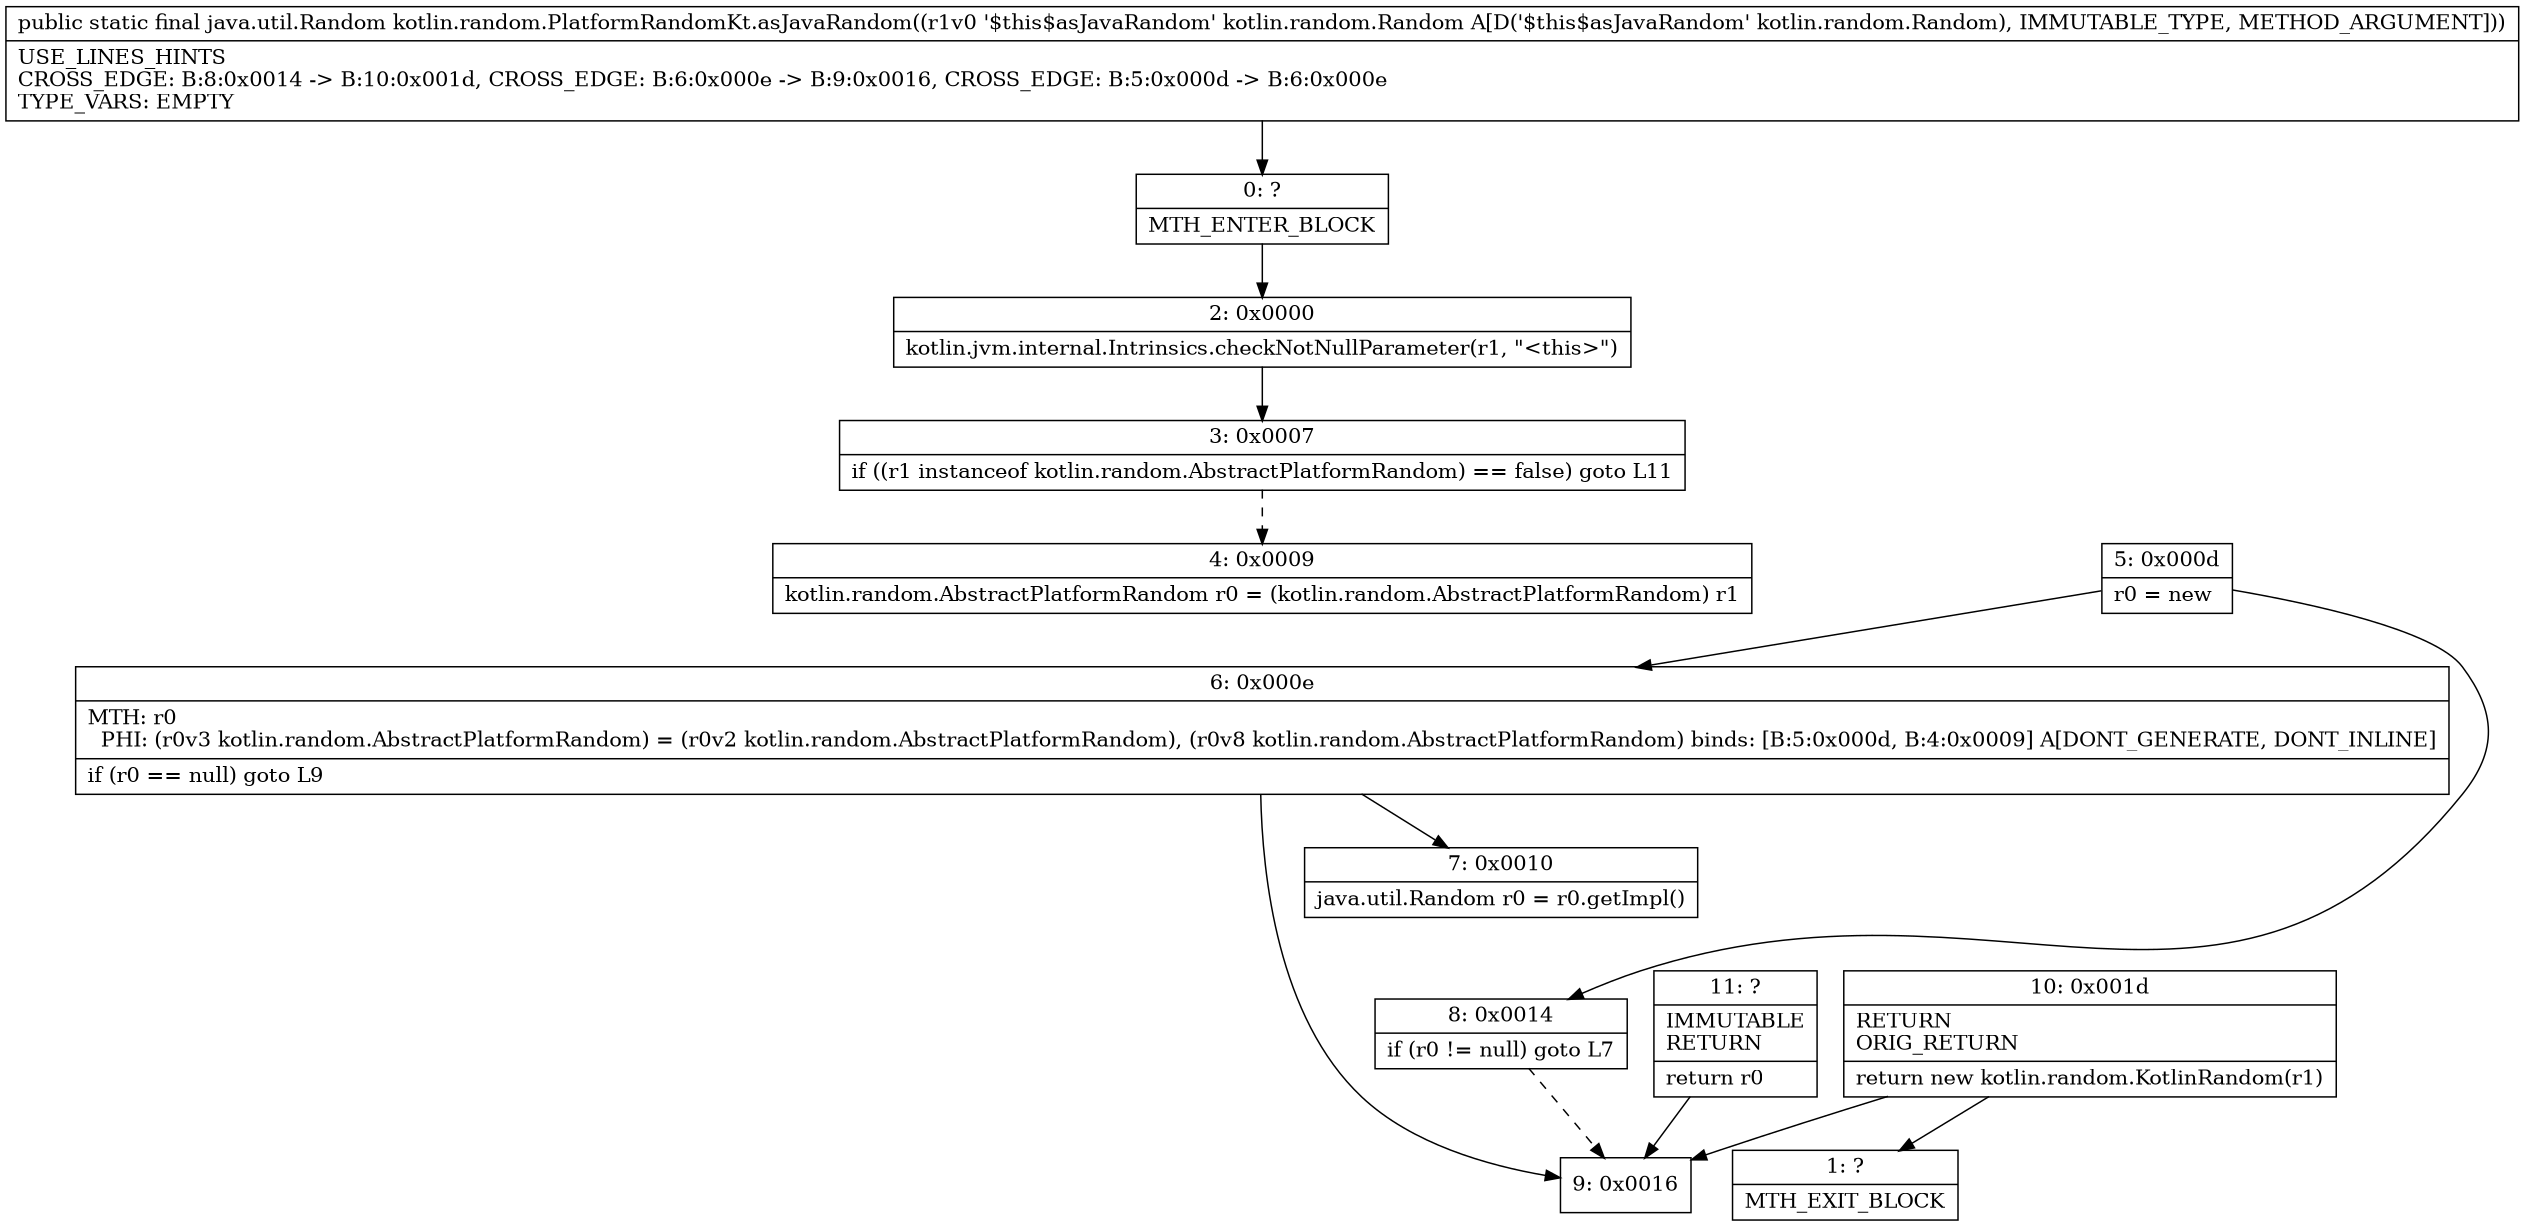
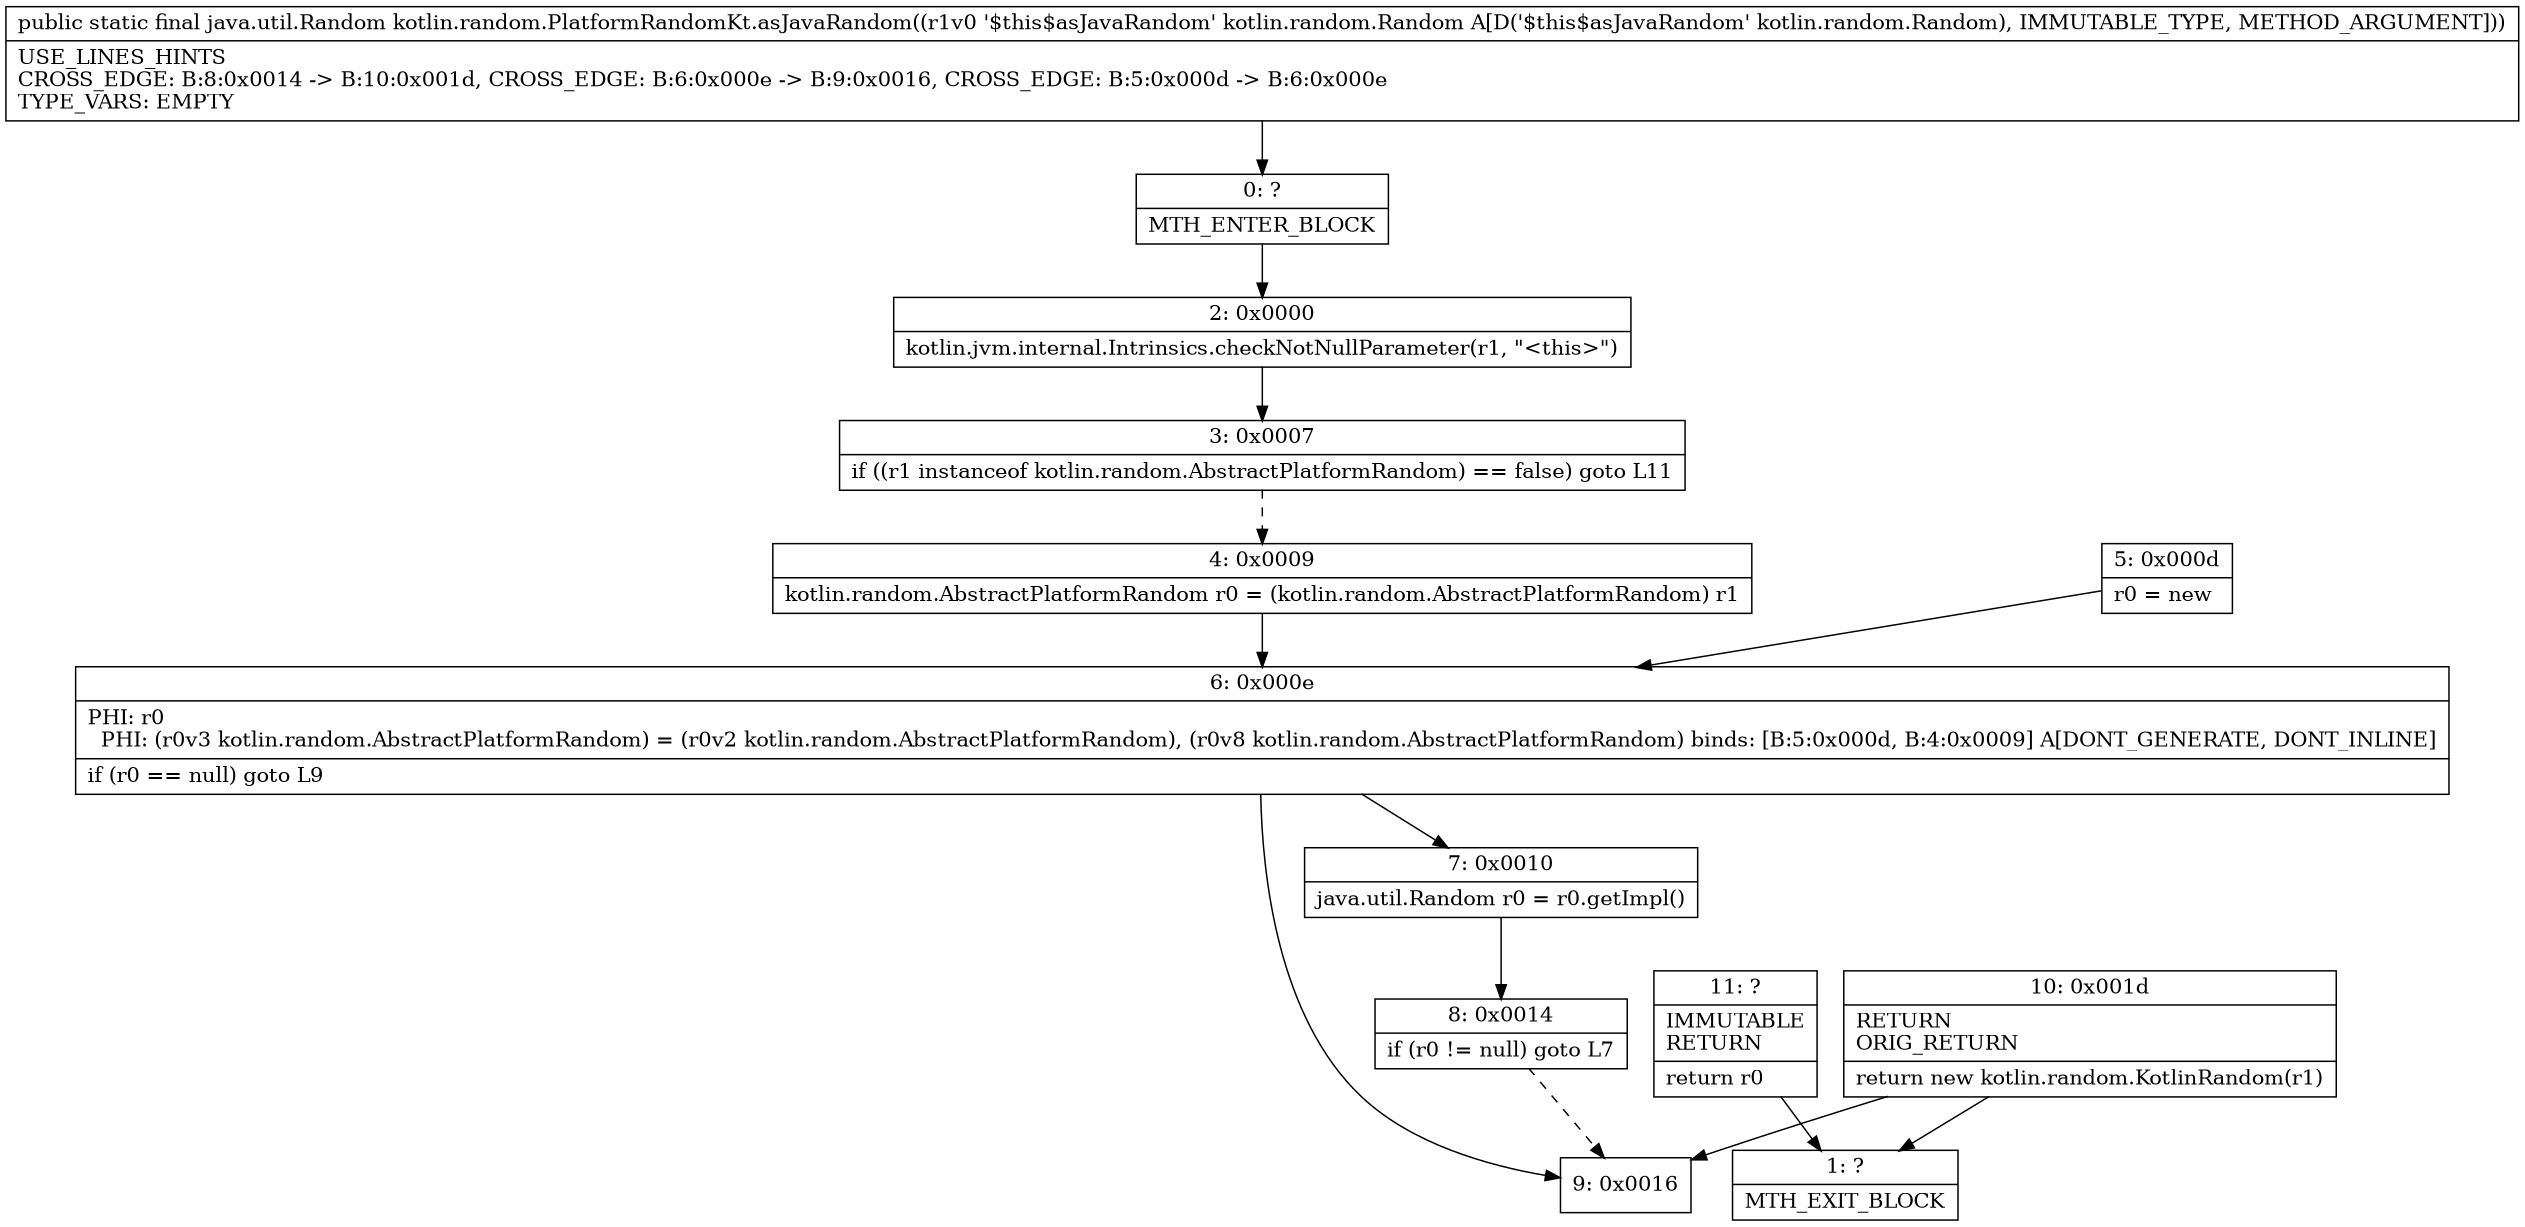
edge "4: 0x0009" -> "6: 0x000e": added
node "6: 0x000e": text "MTH: r0" -> "PHI: r0"
edge "5: 0x000d" -> "8: 0x0014": now "7: 0x0010" -> "8: 0x0014"
edge "11: ?" -> "9: 0x0016": now "11: ?" -> "1: ?"
